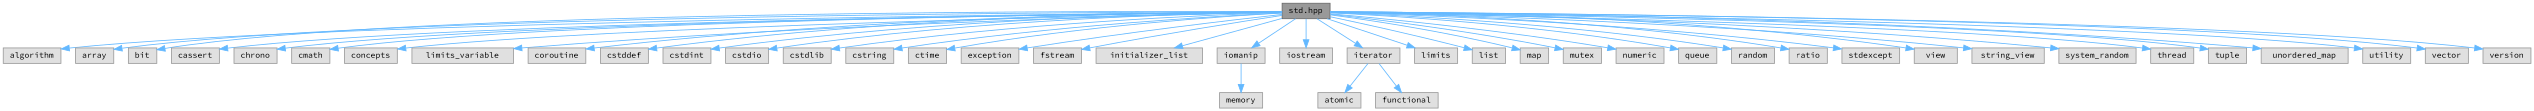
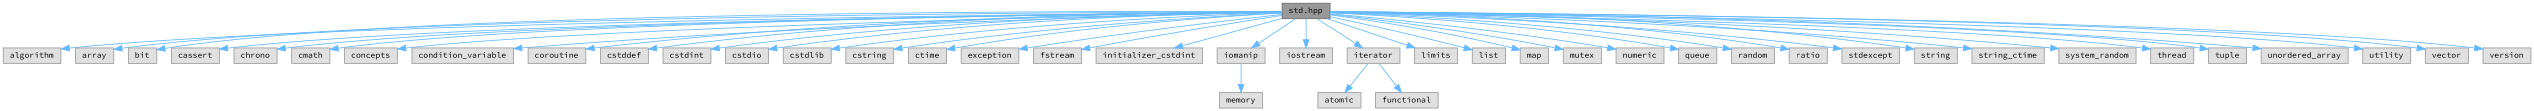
node "limits_variable": label "limits_variable" -> "condition_variable"
node "initializer_list": label "initializer_list" -> "initializer_cstdint"
node "view": label "view" -> "string"
node "string_view": label "string_view" -> "string_ctime"
node "unordered_map": label "unordered_map" -> "unordered_array"
